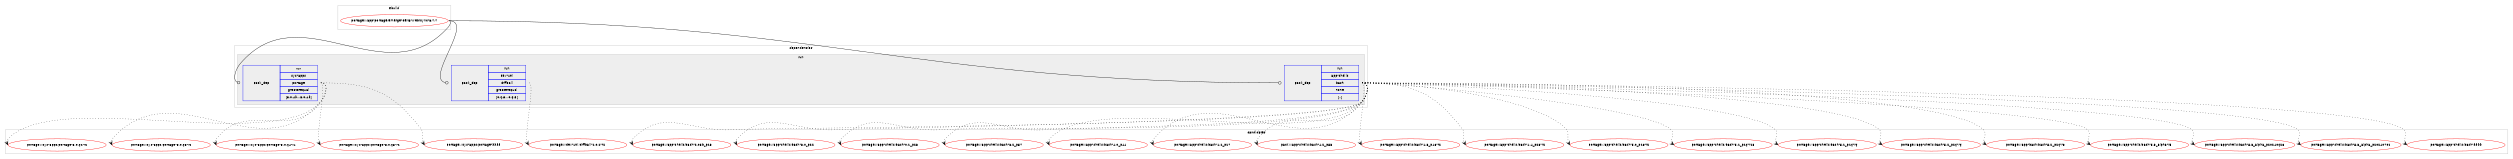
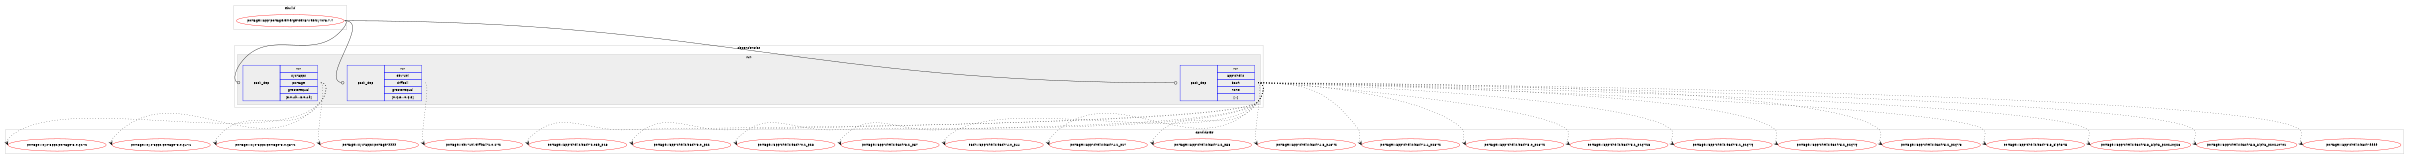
node "portage://sys-apps/portage-3.0.63-r2": removed
node "portage://app-shells/bash-4.0_p44": label "portage://app-shells/bash-4.0_p44" -> "bash://app-shells/bash-4.0_p44"
node "pack://app-shells/bash-4.2_p53": label "pack://app-shells/bash-4.2_p53" -> "portage://app-shells/bash-4.2_p53"
node "portage://app-bash/bash-5.2_p26-r8": label "portage://app-bash/bash-5.2_p26-r8" -> "portage://app-shells/bash-5.2_p26-r8"
